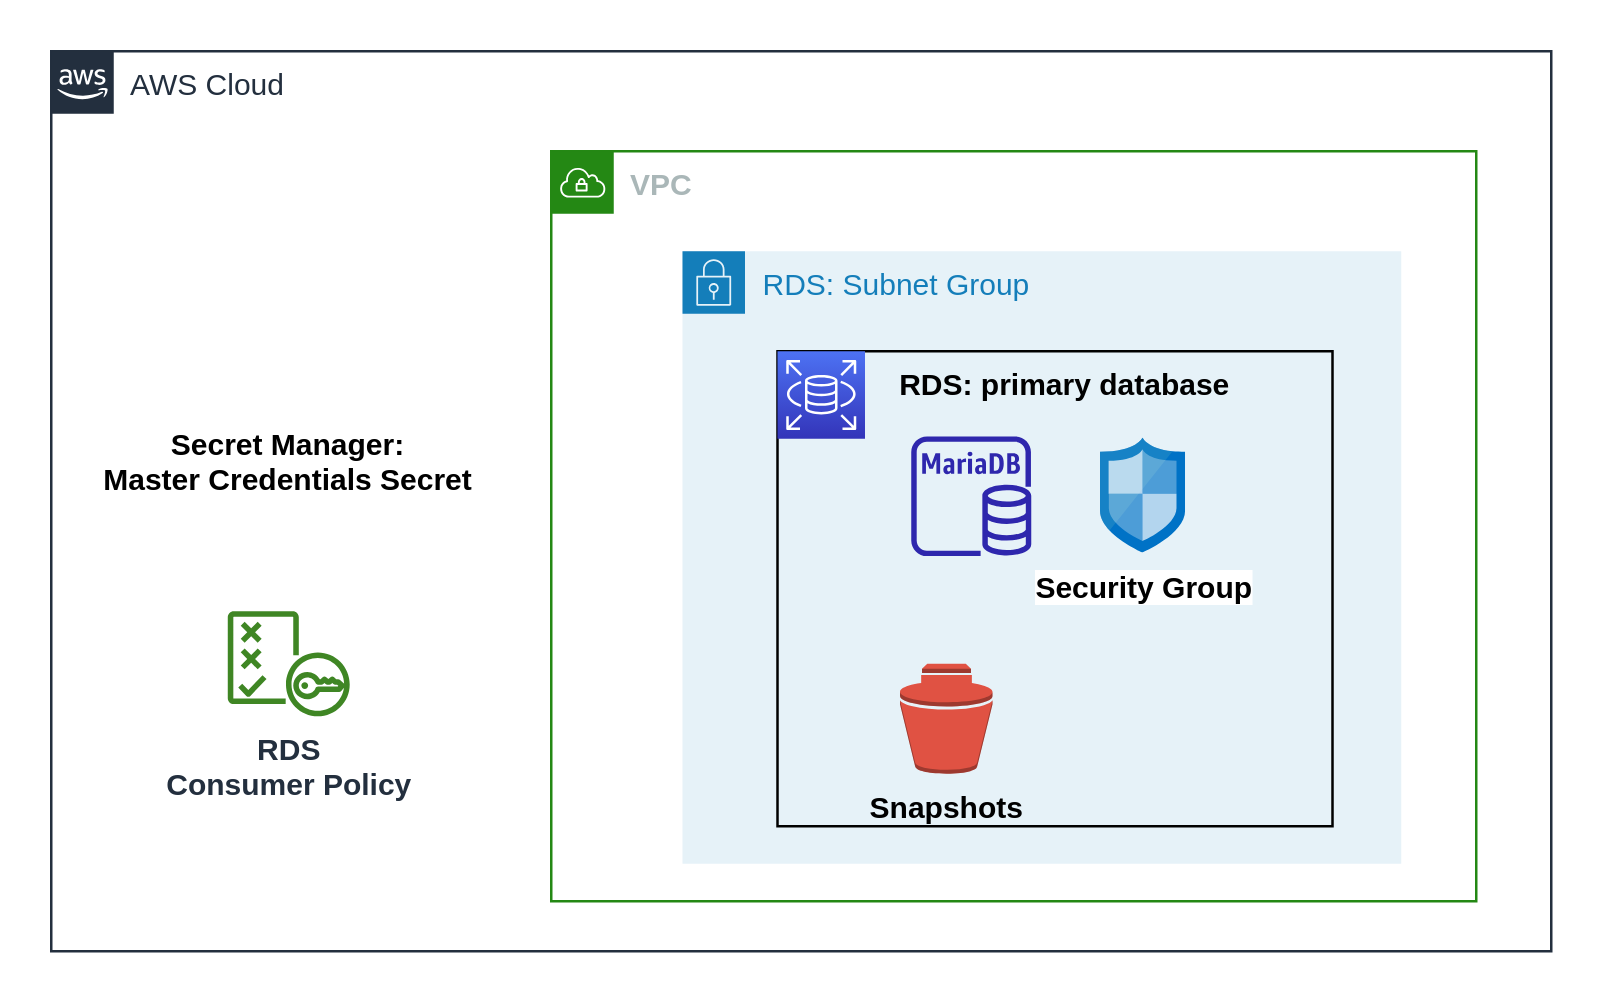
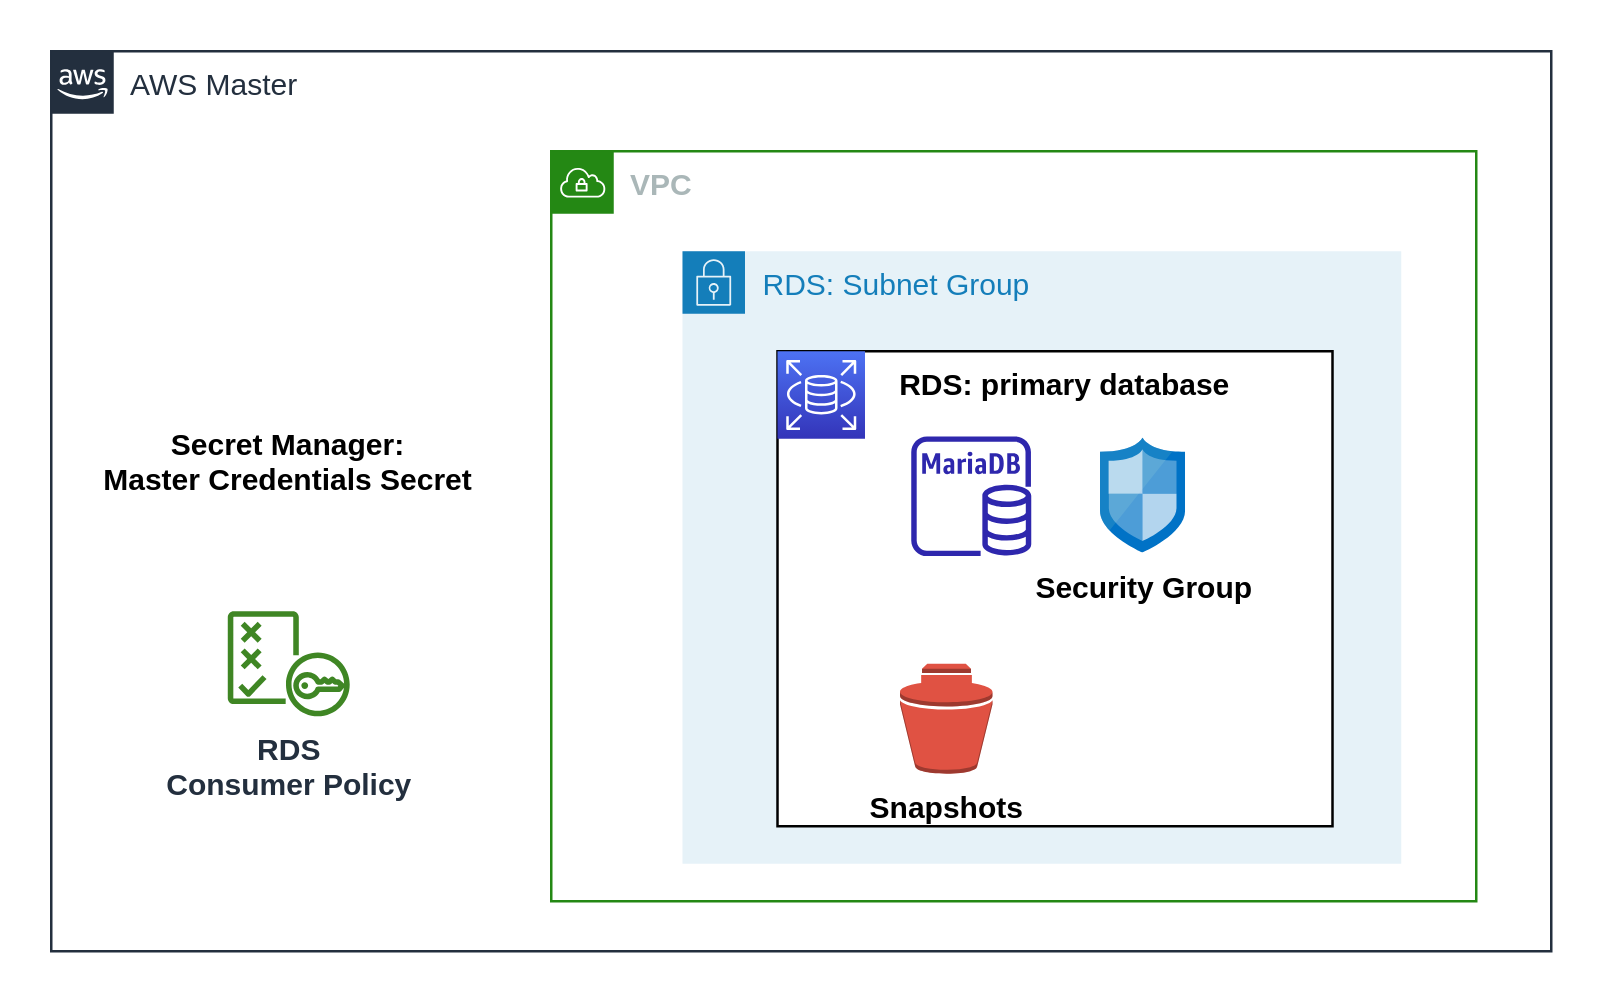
node "AWS Cloud": label "AWS Cloud" -> "AWS Master"
node "RDS: primary database": fillcolor #e6f2f8 -> #ffffff
